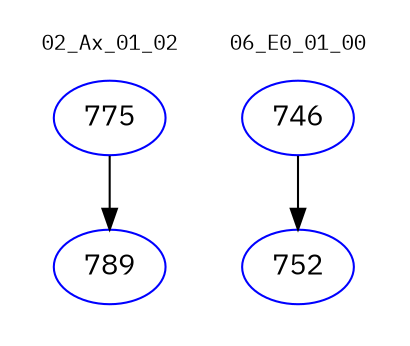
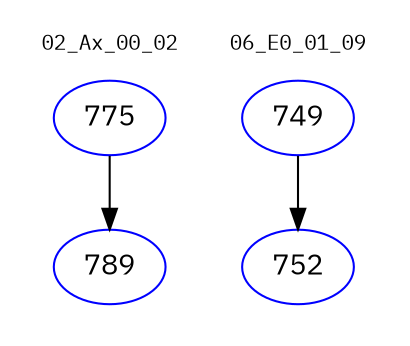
cluster "02_Ax_01_02": label "02_Ax_01_02" -> "02_Ax_00_02"
cluster "06_E0_01_00": label "06_E0_01_00" -> "06_E0_01_09"
node "746": label "746" -> "749"
